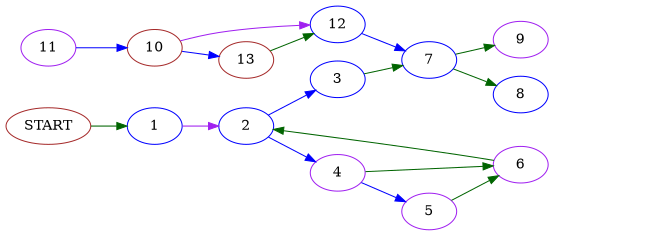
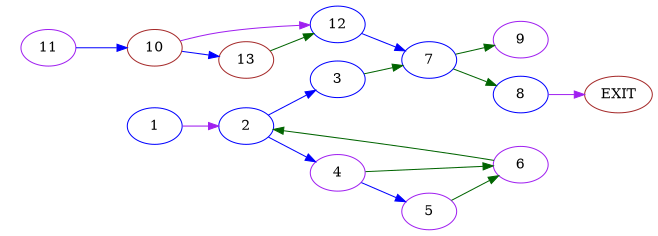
node "EXIT": added
node "START": removed
